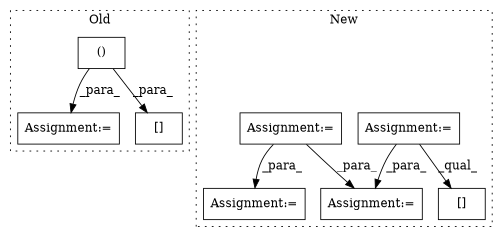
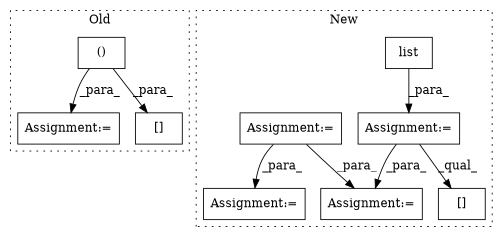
node "list": added
